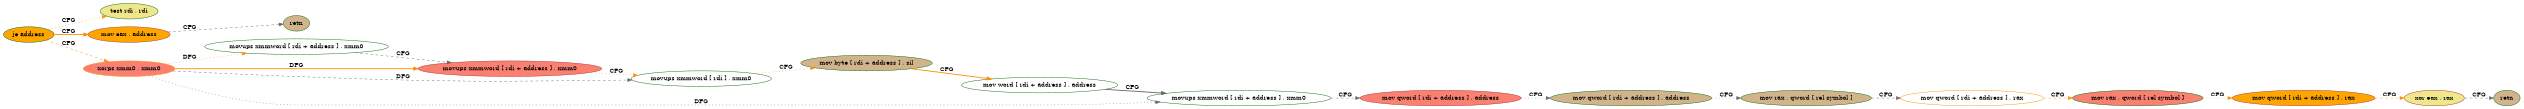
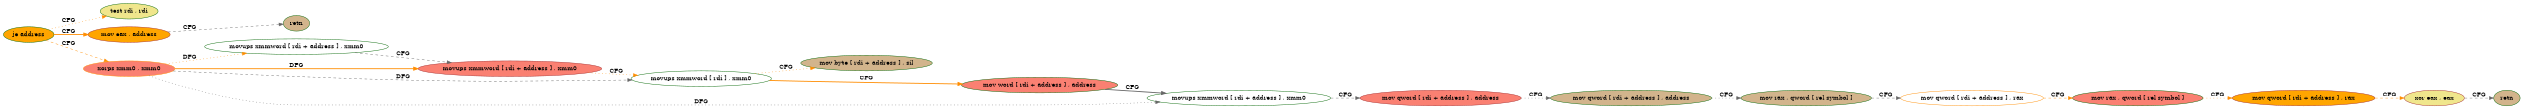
edge "mov byte [ rdi + address ] , sil" -> "mov word [ rdi + address ] , address": now "movups xmmword [ rdi ] , xmm0" -> "mov word [ rdi + address ] , address"
node "mov word [ rdi + address ] , address": fillcolor white -> salmon
node "xor eax , rax": label "xor eax , rax" -> "xor eax , eax"
